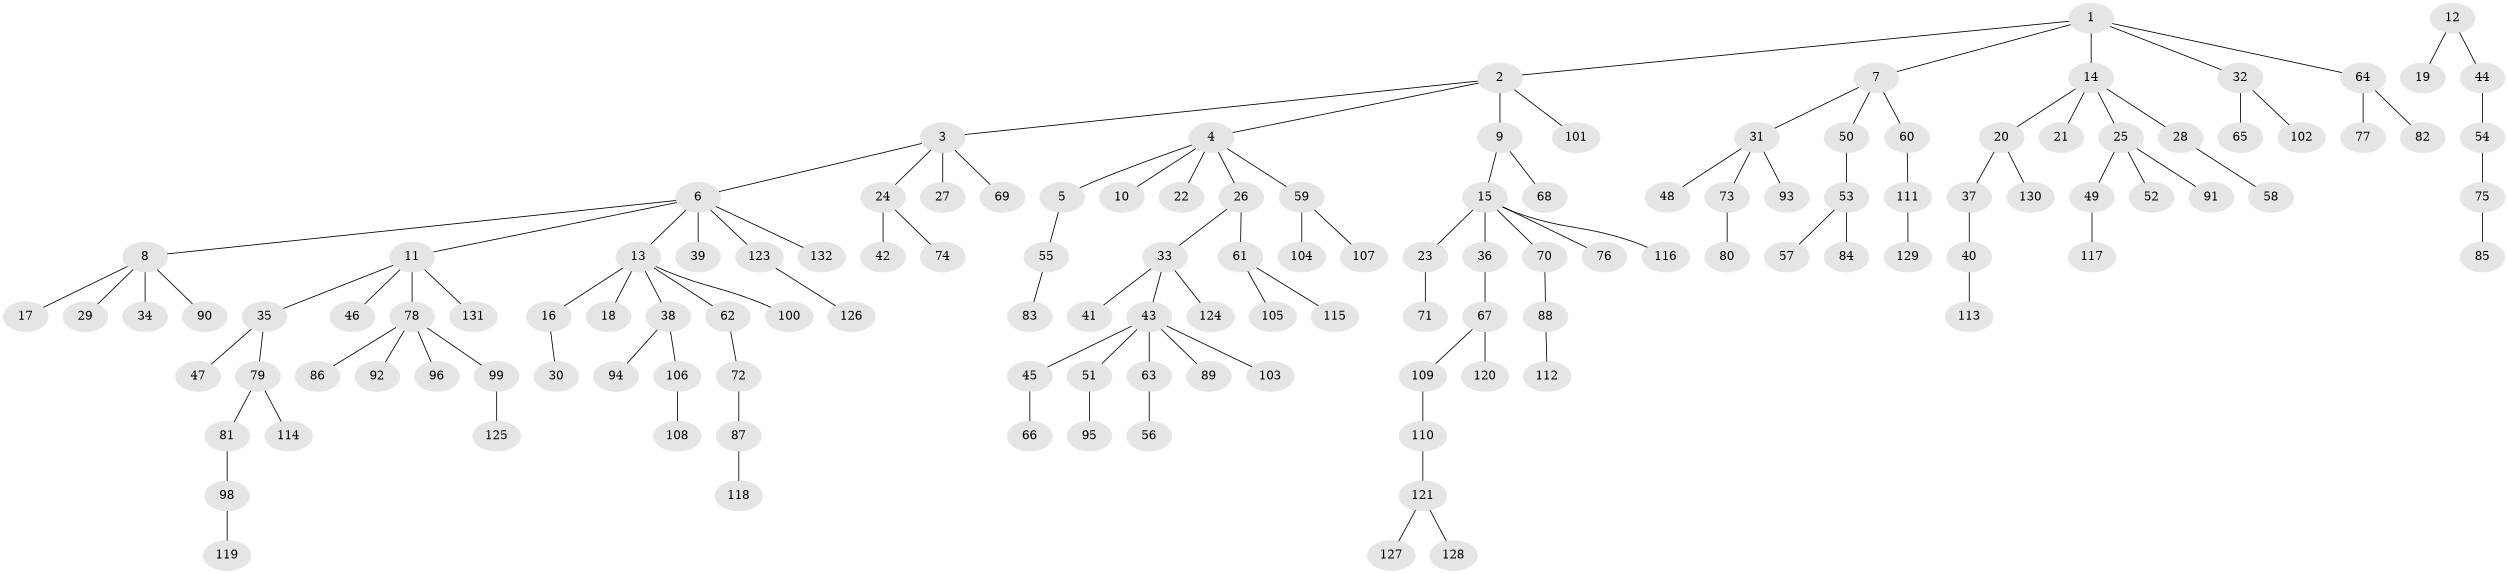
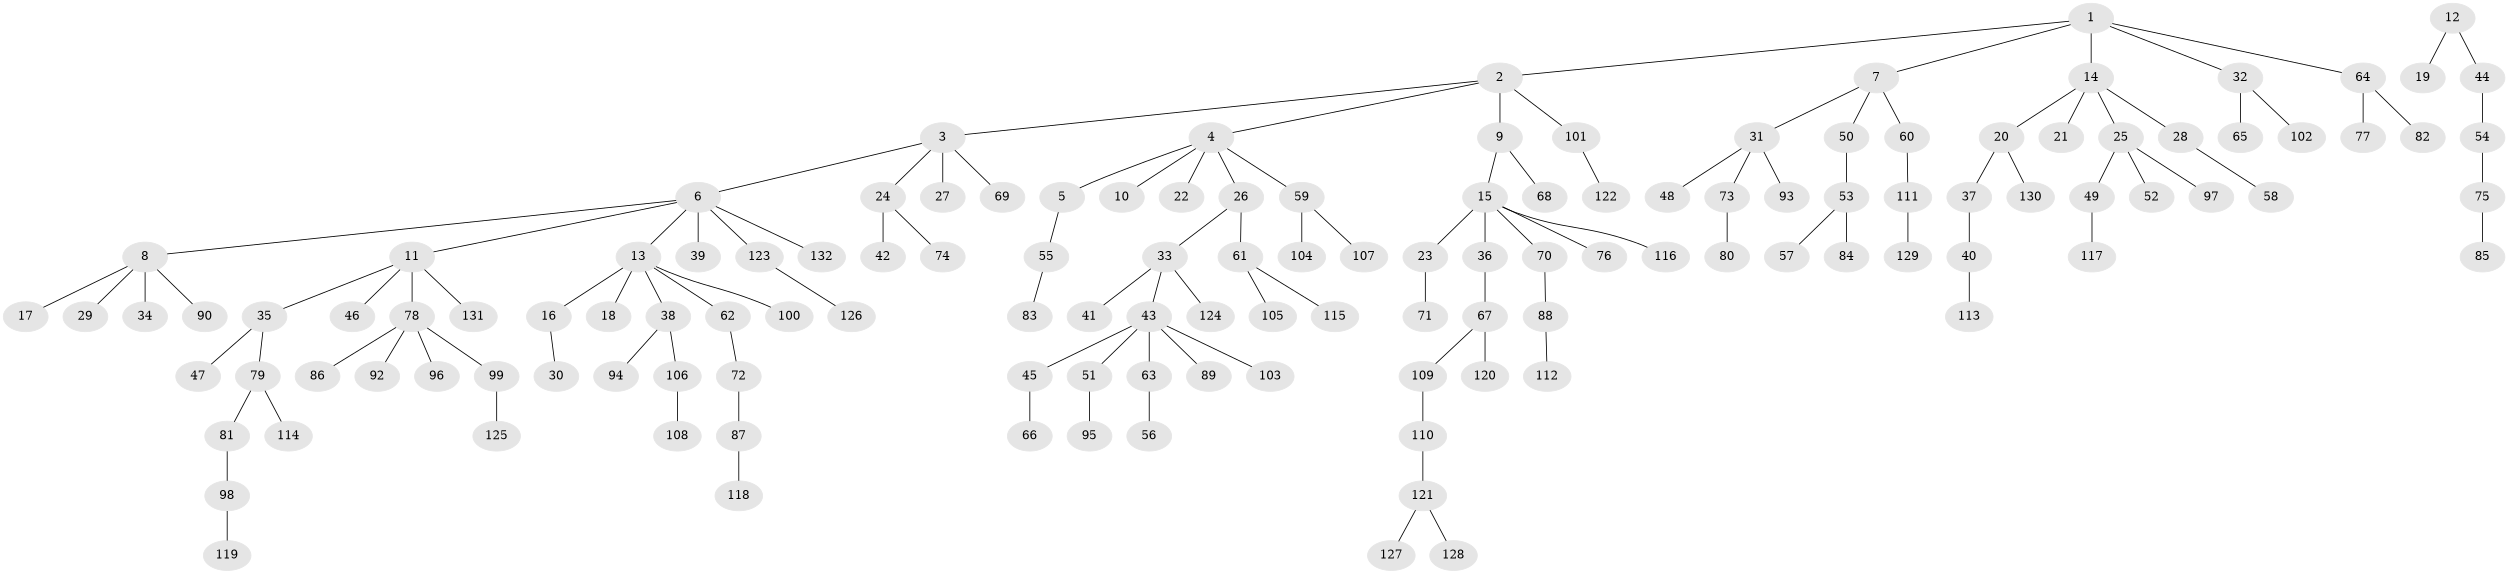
node "122": added
node "91": label "91" -> "97"
